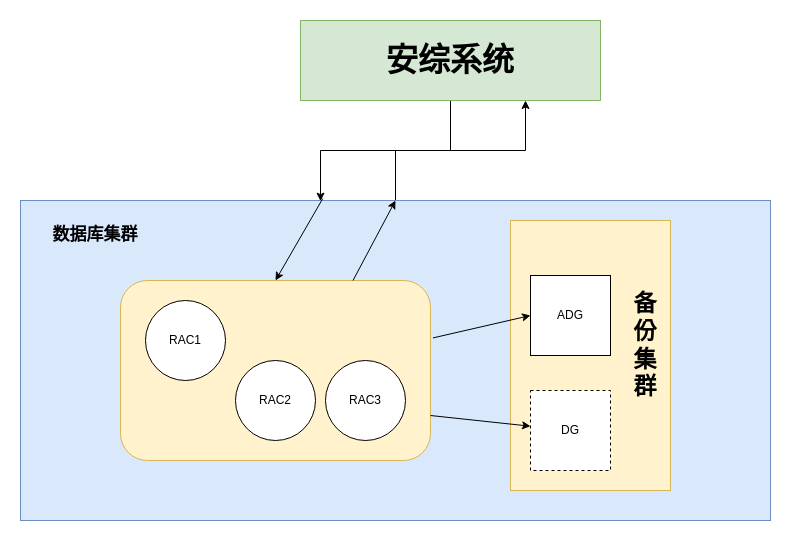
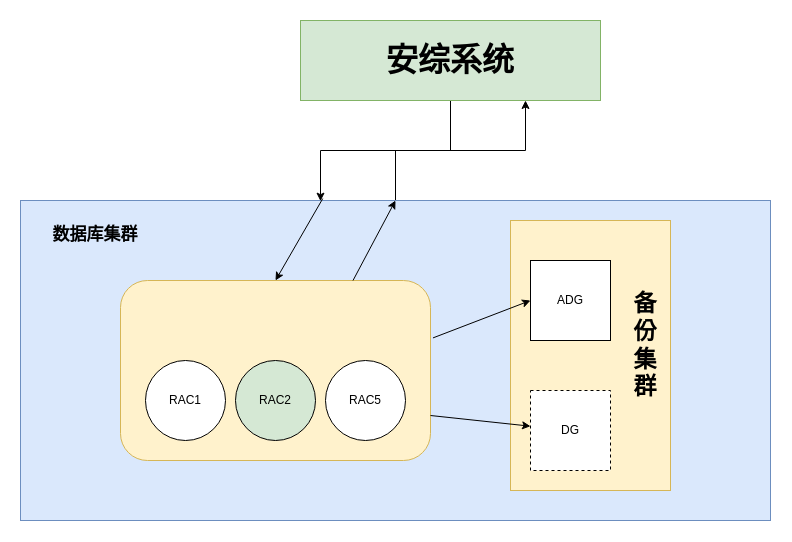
node "ADG": moved (571, 316) -> (571, 301)
node "RAC1": moved (186, 341) -> (186, 401)
node "RAC2": fillcolor #ffffff -> #d5e8d4
node "RAC3": label "RAC3" -> "RAC5"
